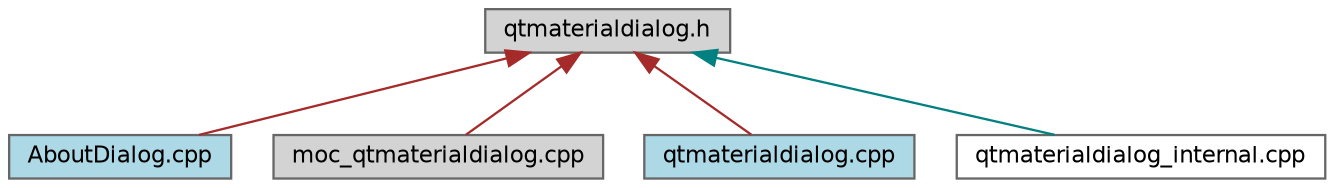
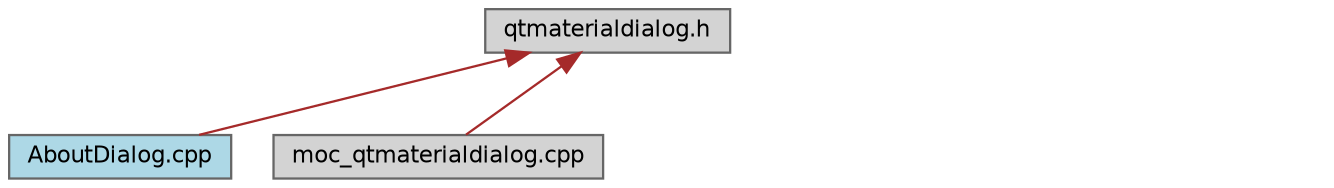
node "qtmaterialdialog.cpp": removed
node "qtmaterialdialog_internal.cpp": removed
